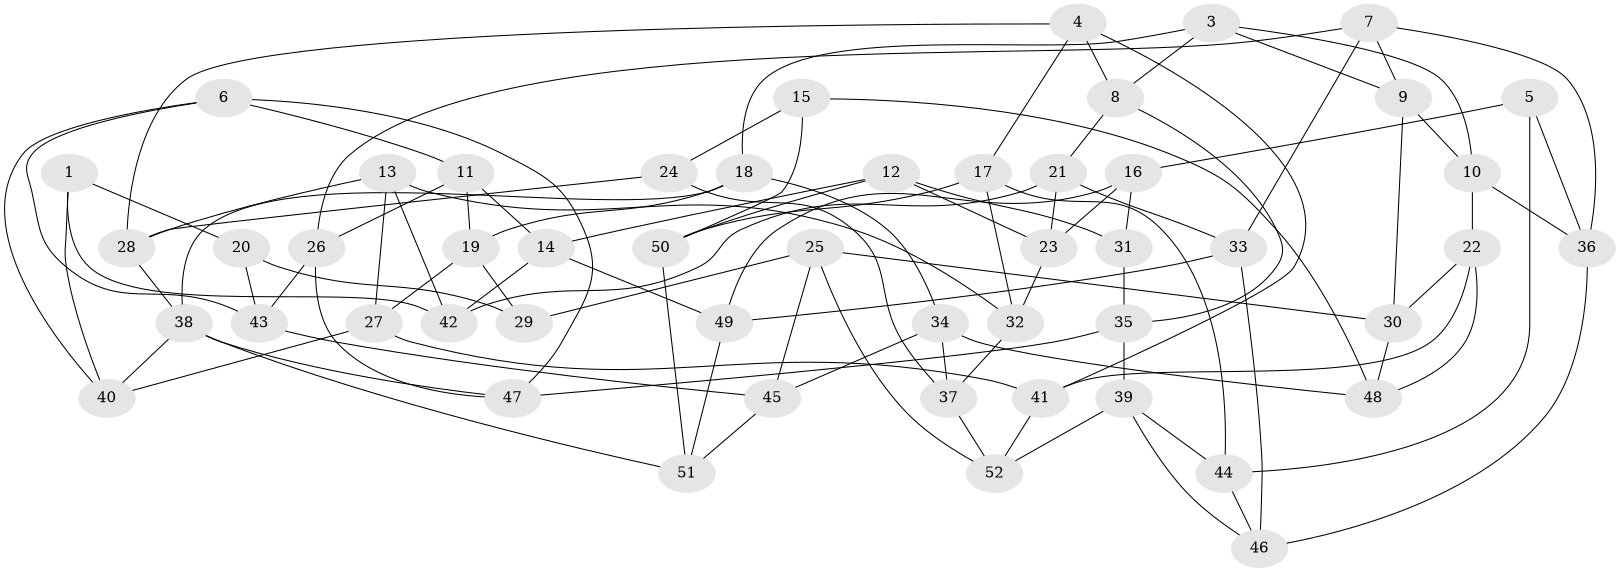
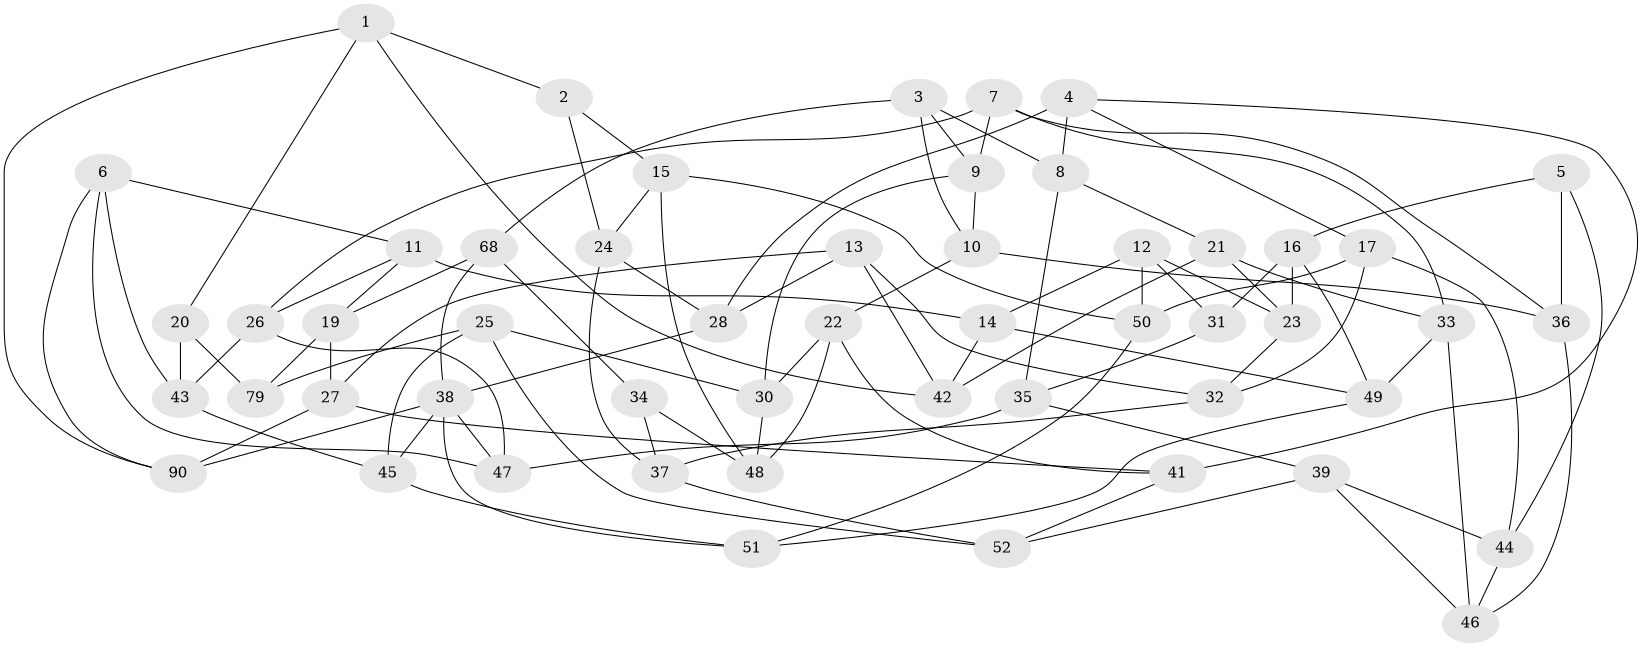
node "2": added
node "18": label "18" -> "68"
node "29": label "29" -> "79"
edge "34" -- "45": now "38" -- "45"
node "40": label "40" -> "90"
